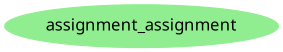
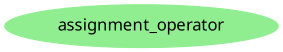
node "assignment_assignment": label "assignment_assignment" -> "assignment_operator"
